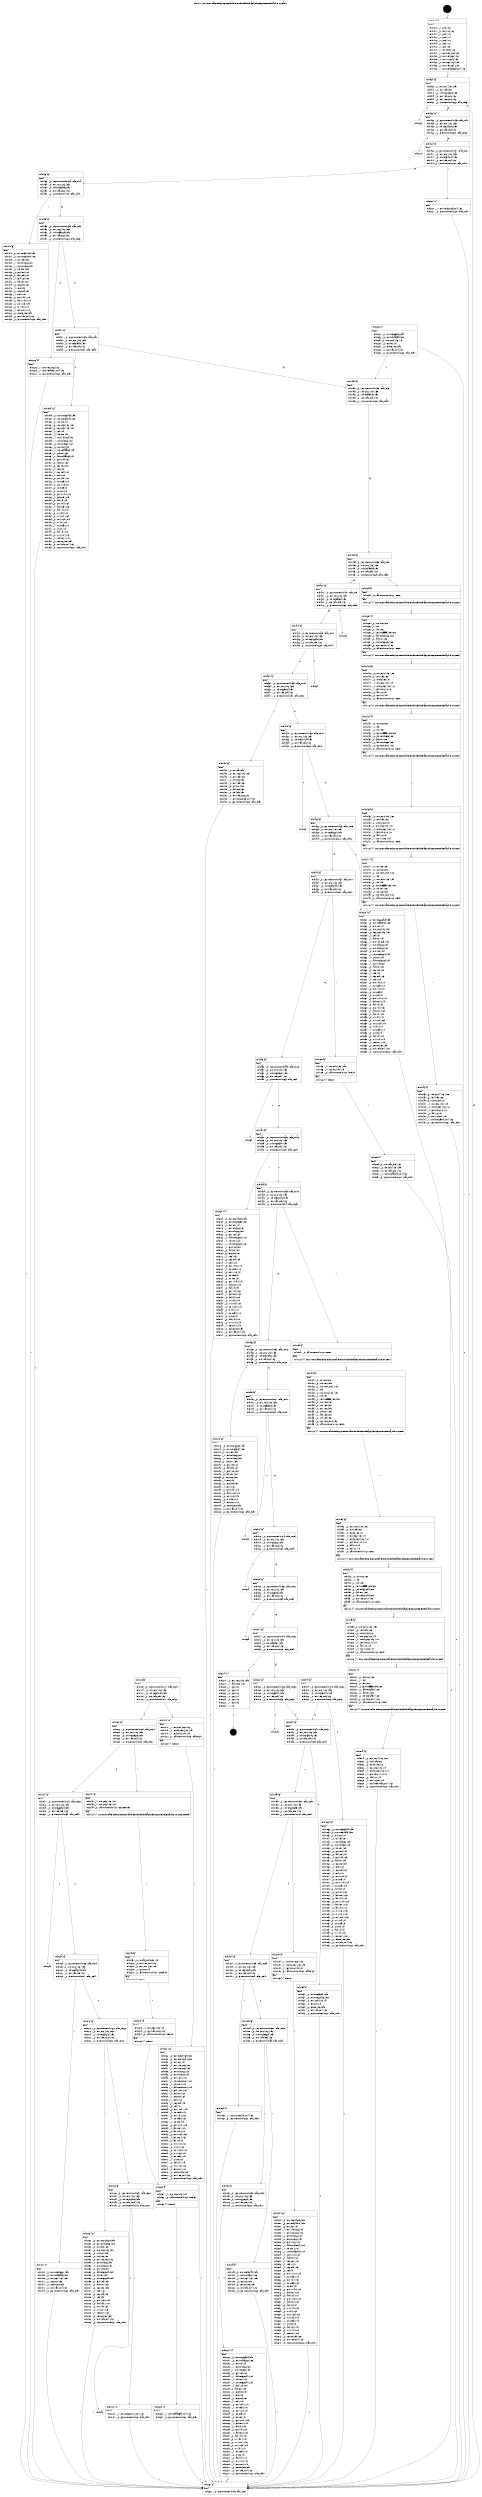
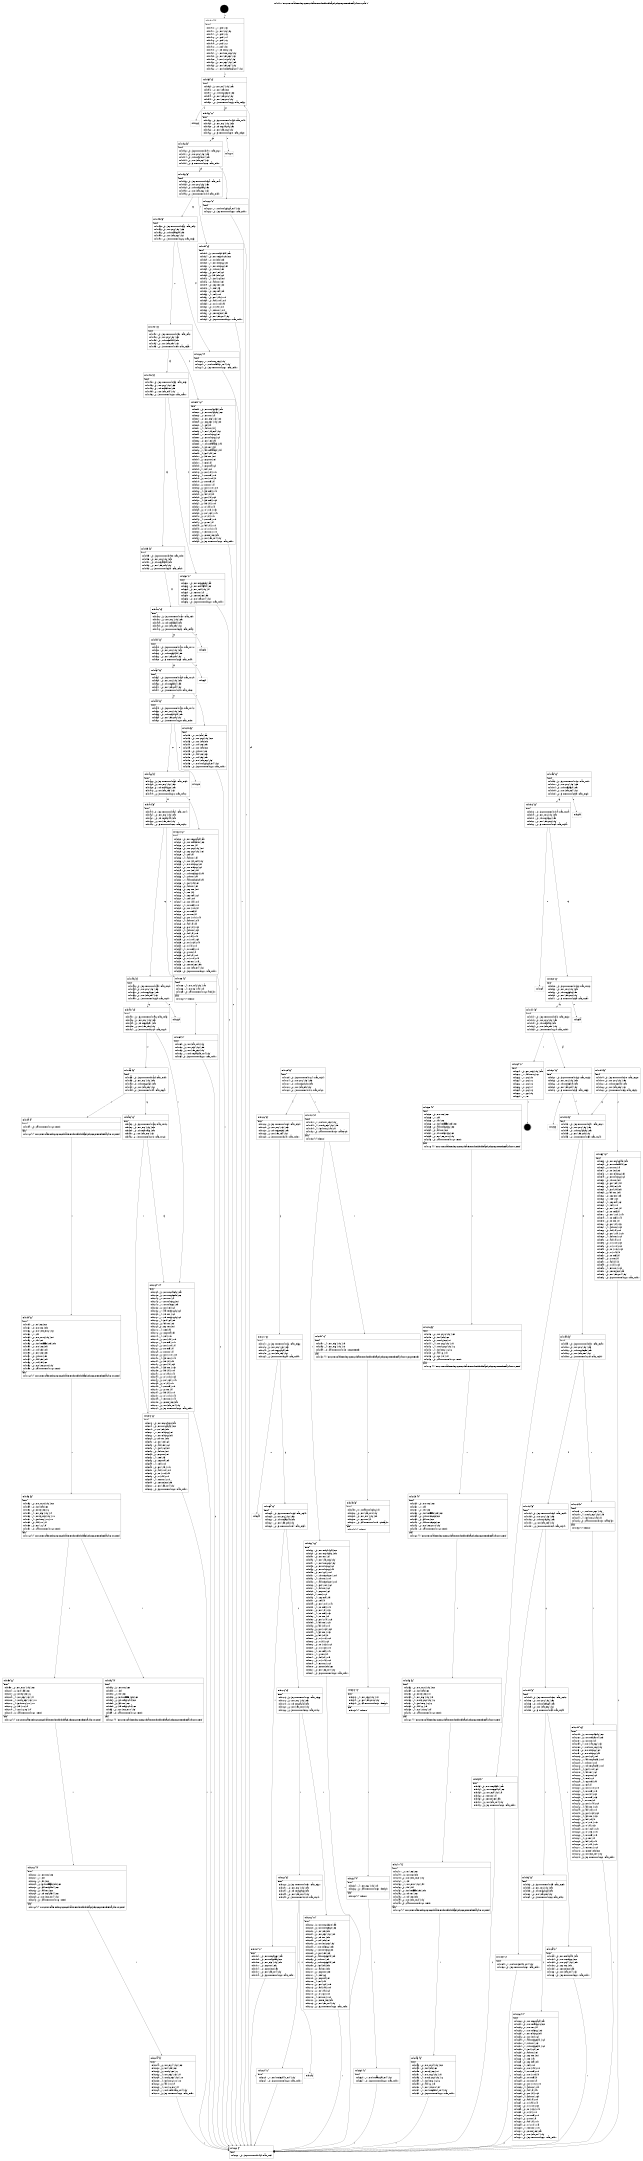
edge "0x4023c0 [27]" -> "0x4019d0 [25]": reversed
node "0x4023db [5]": removed
edge "0x401ae3 [25]" -> "0x401afc [25]": now "0x401ae3 [25]" -> "0x402139 [144]"
edge "0x401fd6 [40]" -> "0x401ffe [36]": now "0x401fb3 [35]" -> "0x401ffe [36]"
edge "0x401c28 [25]" -> "0x4024f1 [13]": now "0x401d72 [20]" -> "0x4024f1 [13]"
